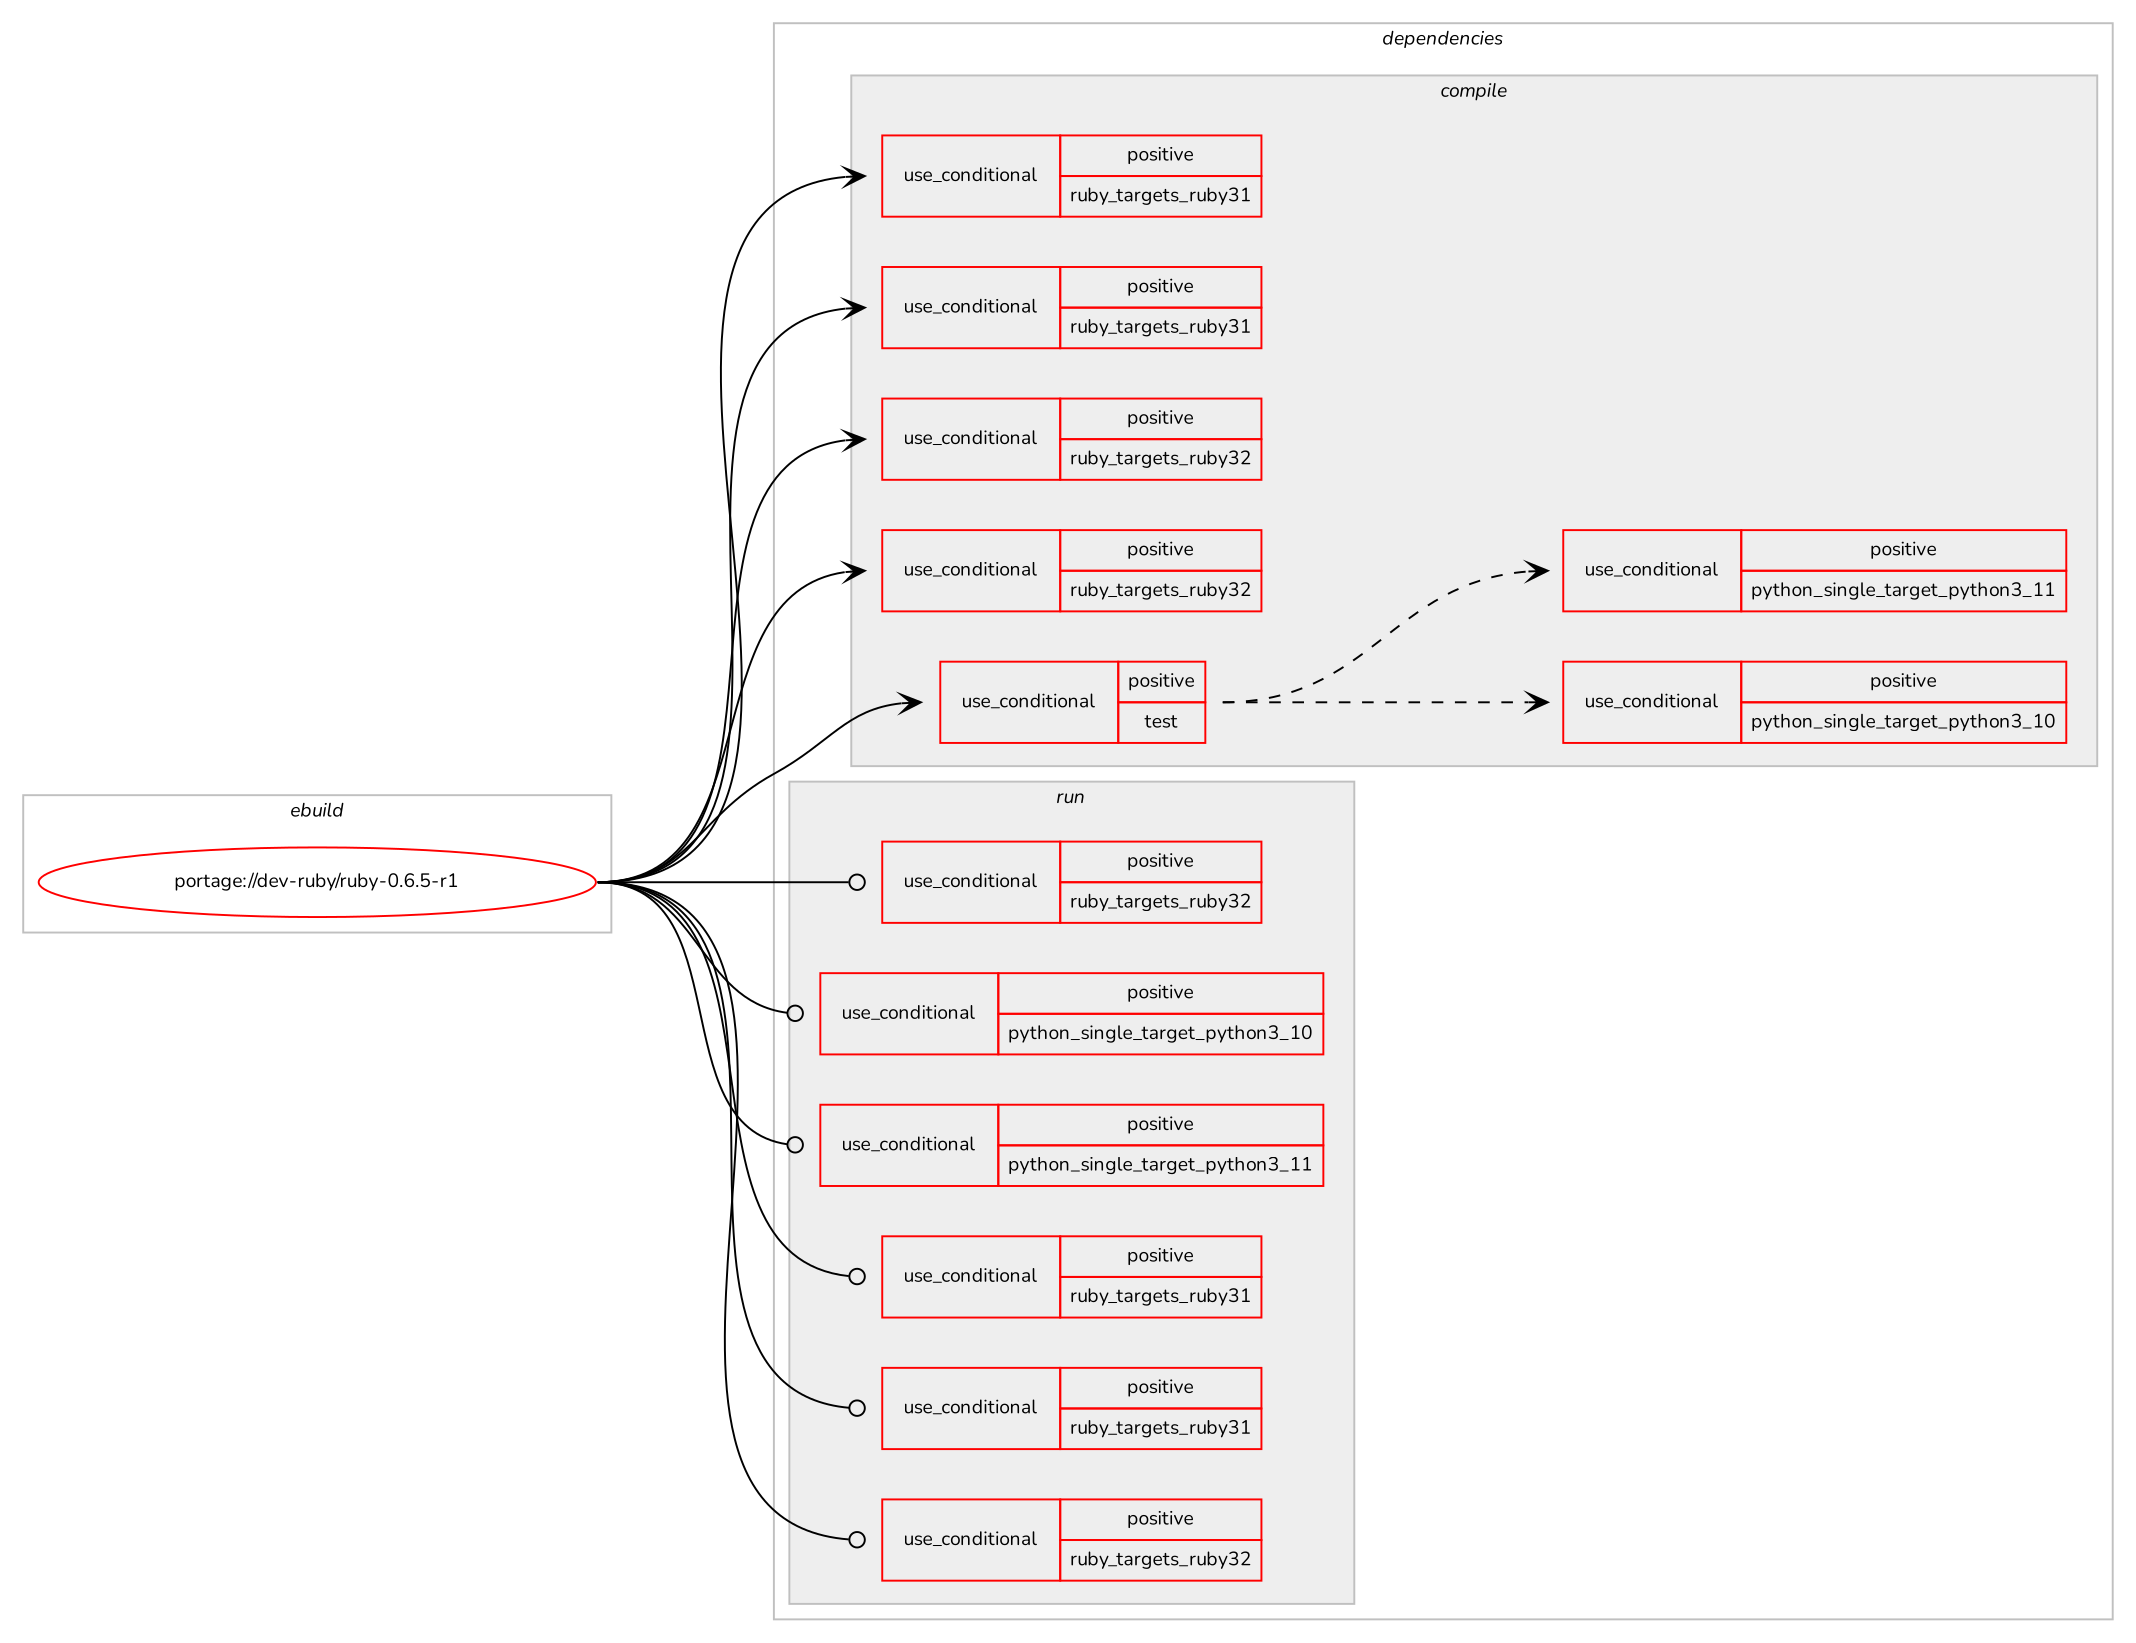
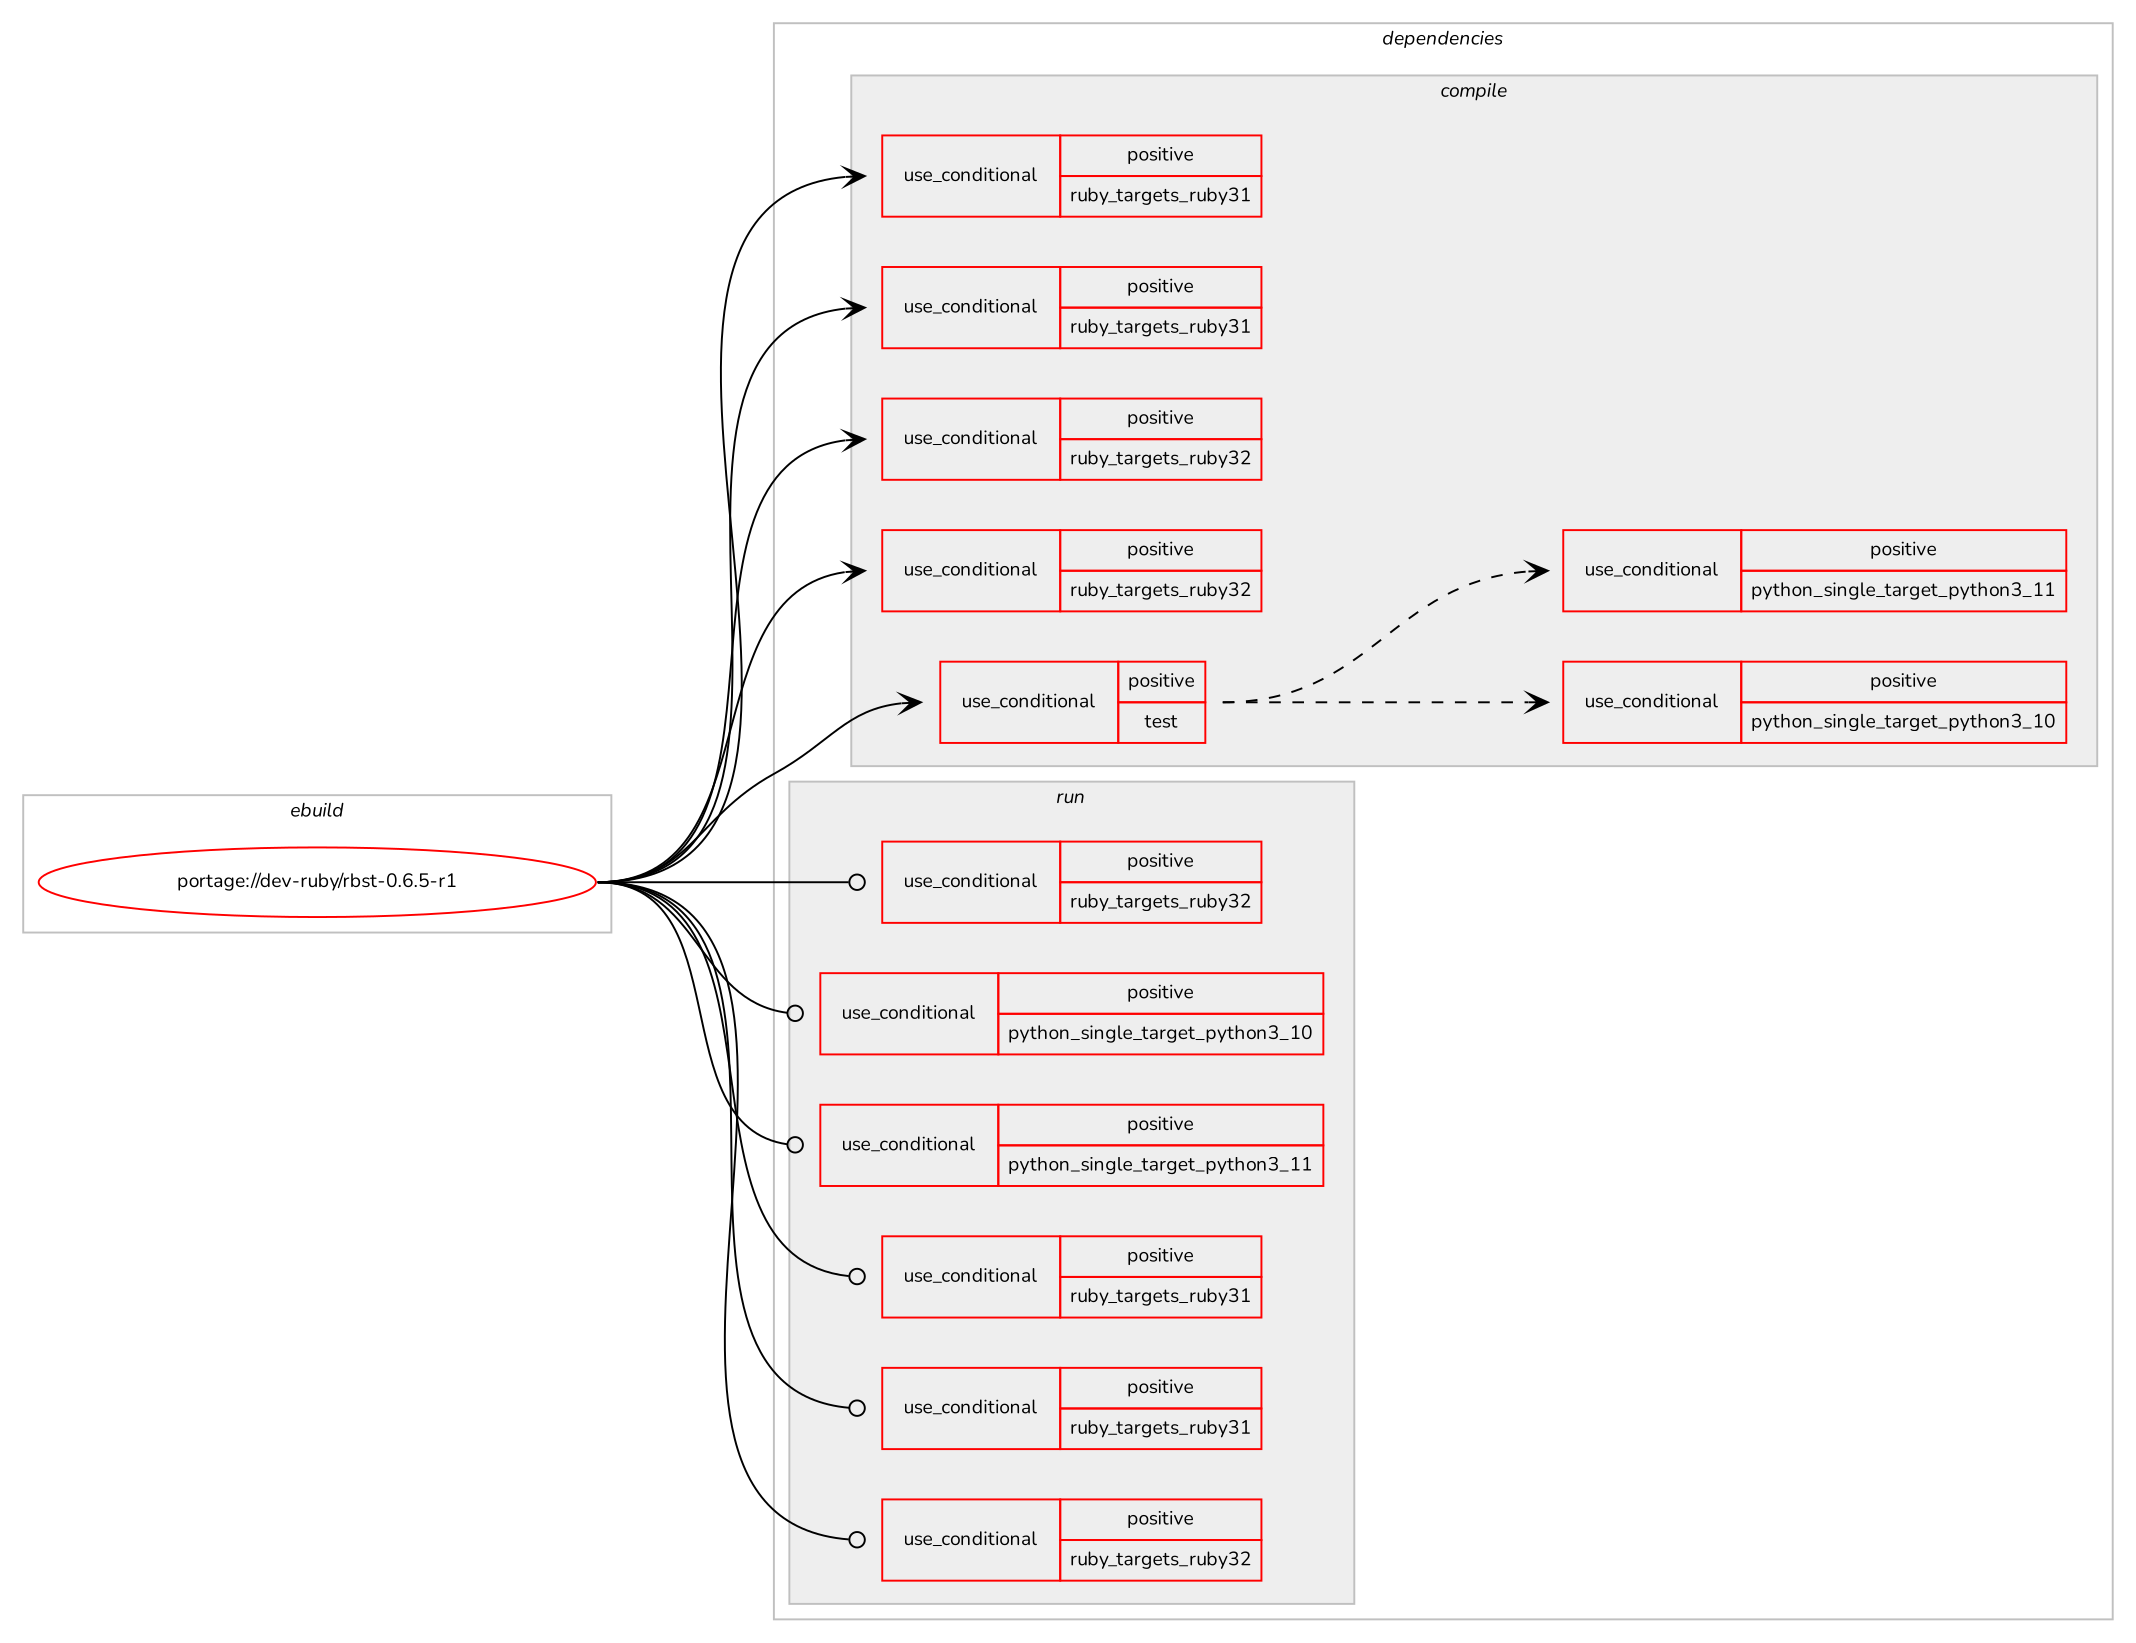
node "portage://dev-ruby/ruby-0.6.5-r1": label "portage://dev-ruby/ruby-0.6.5-r1" -> "portage://dev-ruby/rbst-0.6.5-r1"
